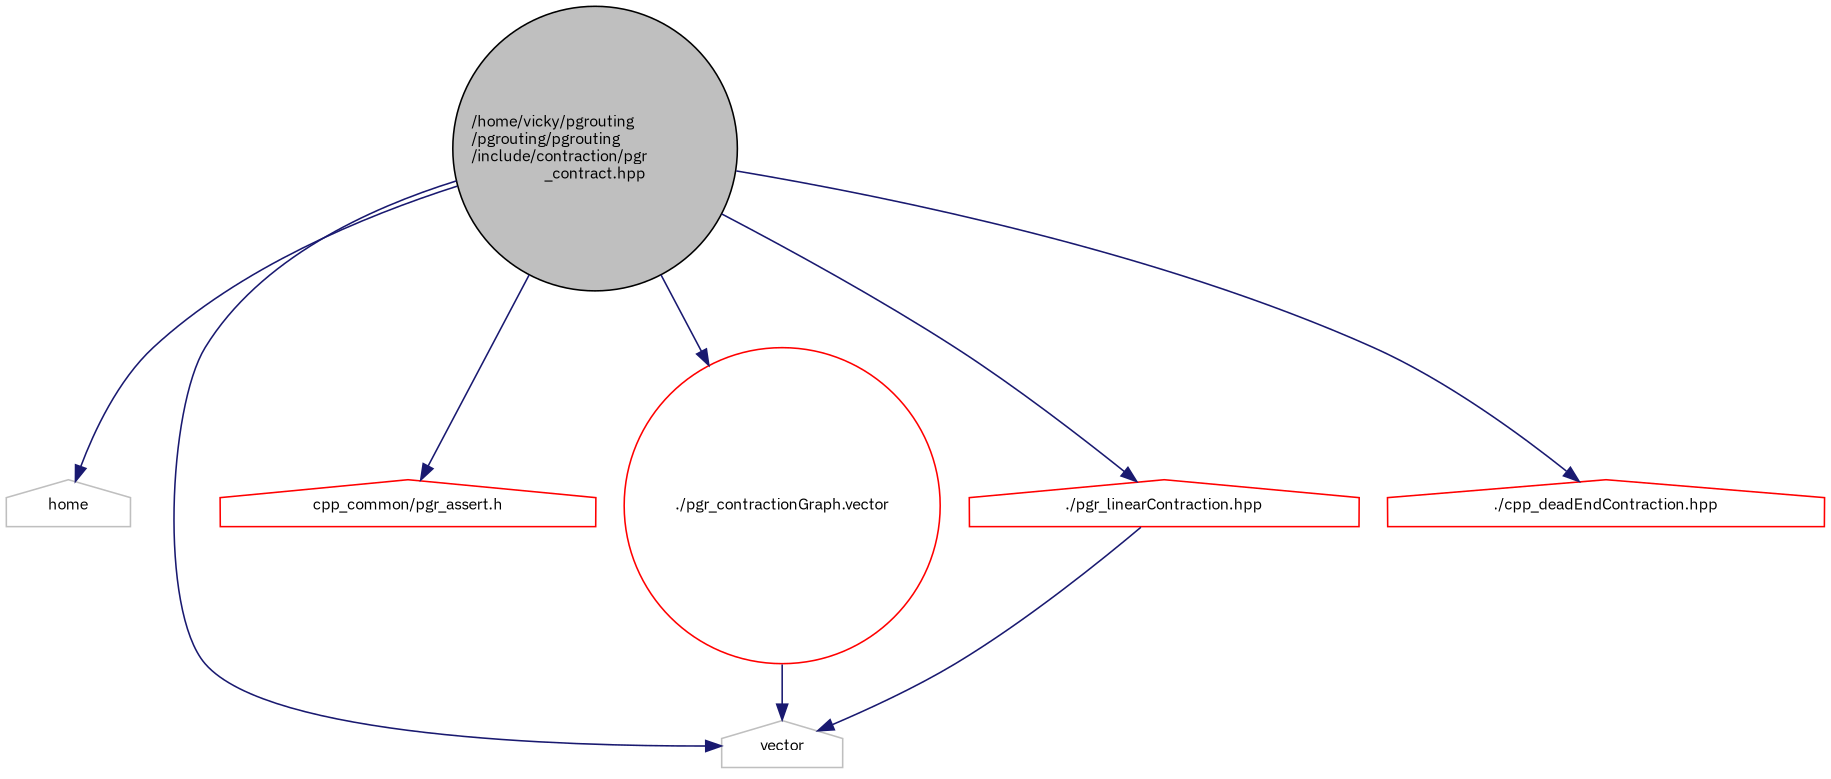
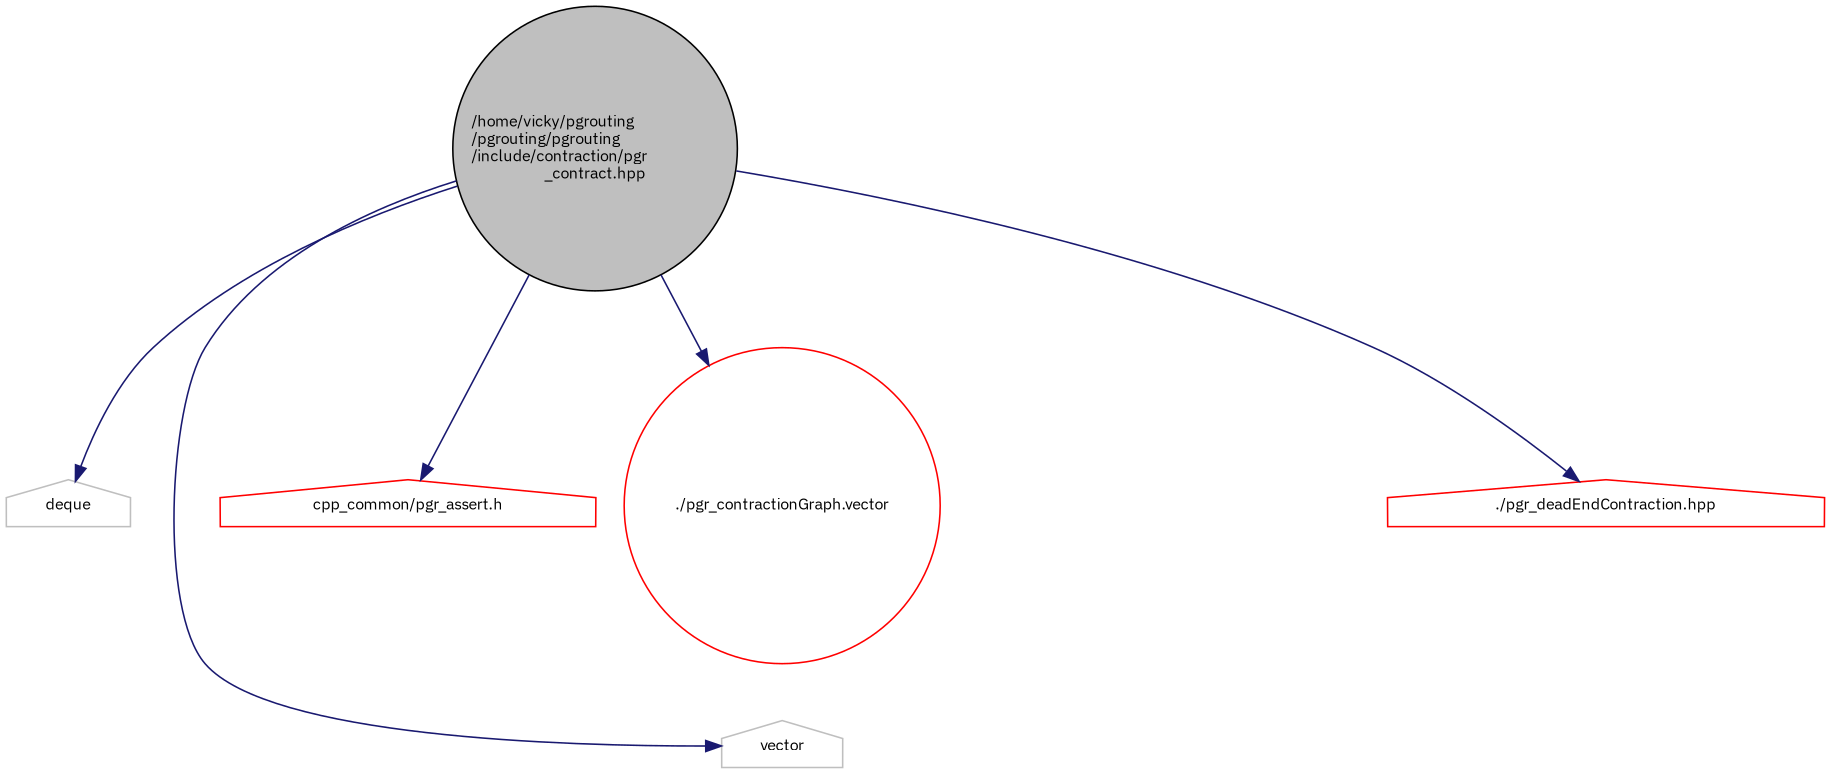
node "home": label "home" -> "deque"
node "./pgr_linearContraction.hpp": removed
node "./cpp_deadEndContraction.hpp": label "./cpp_deadEndContraction.hpp" -> "./pgr_deadEndContraction.hpp"
edge "./pgr_contractionGraph.vector" -> "vector": removed
